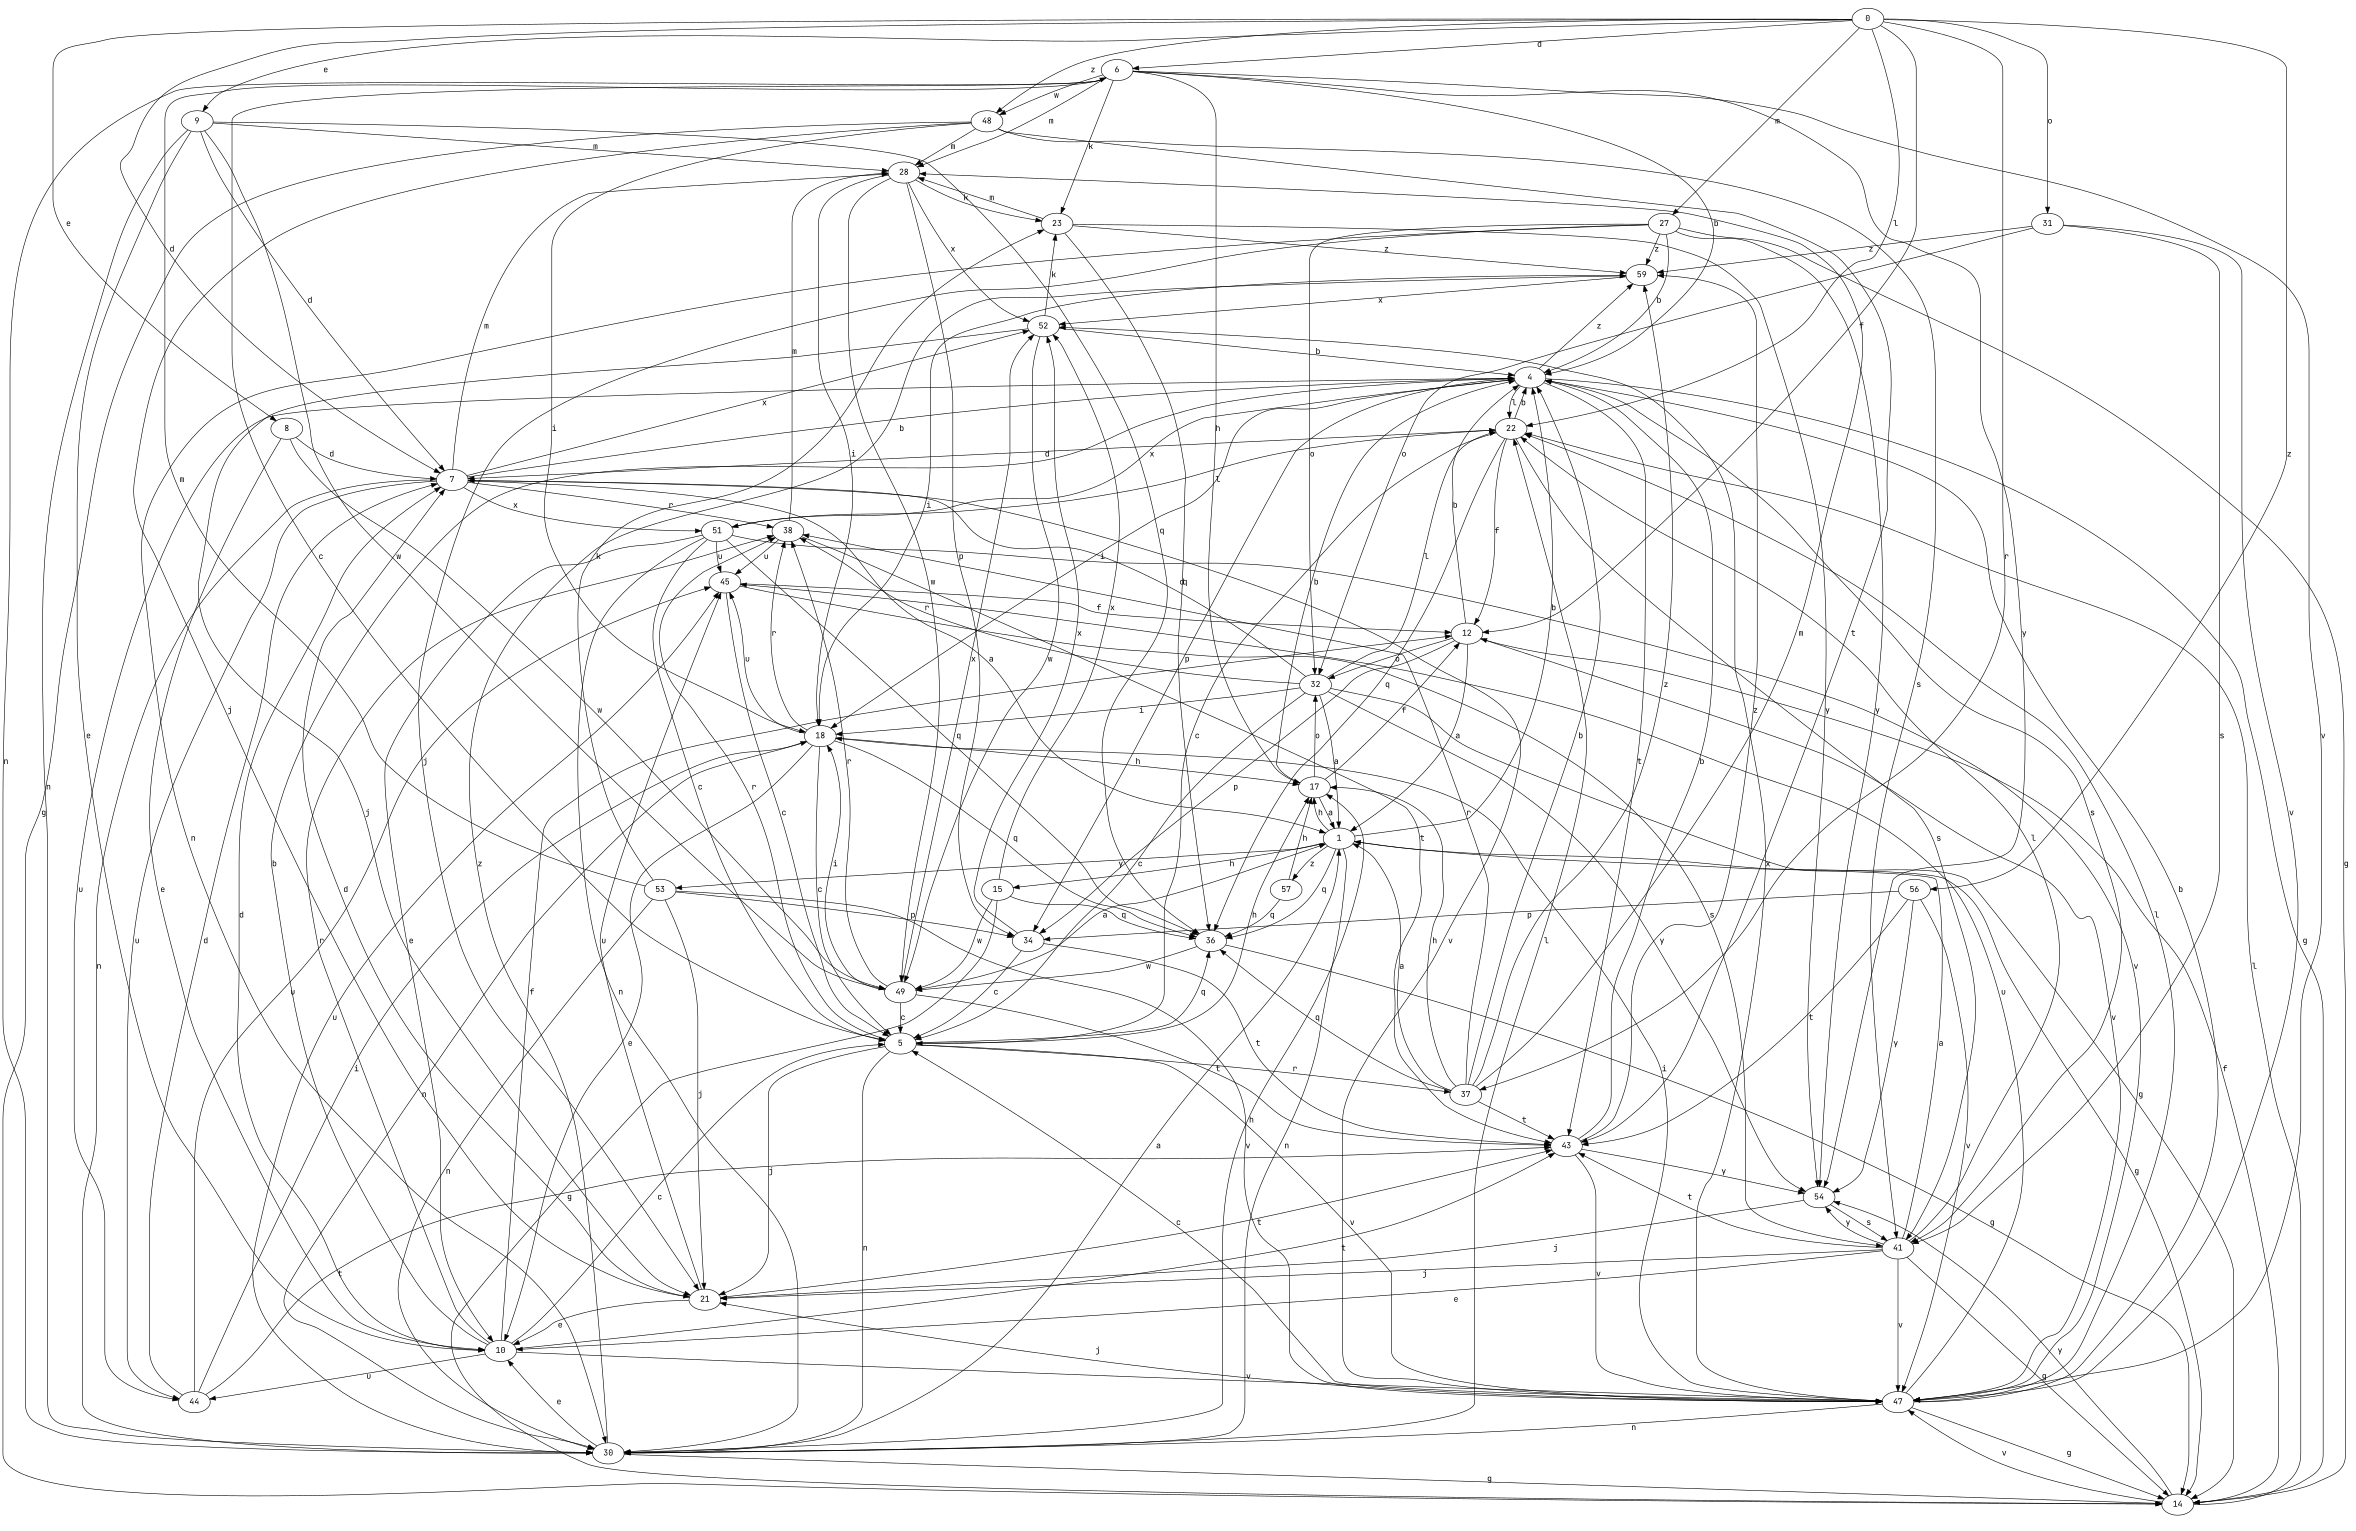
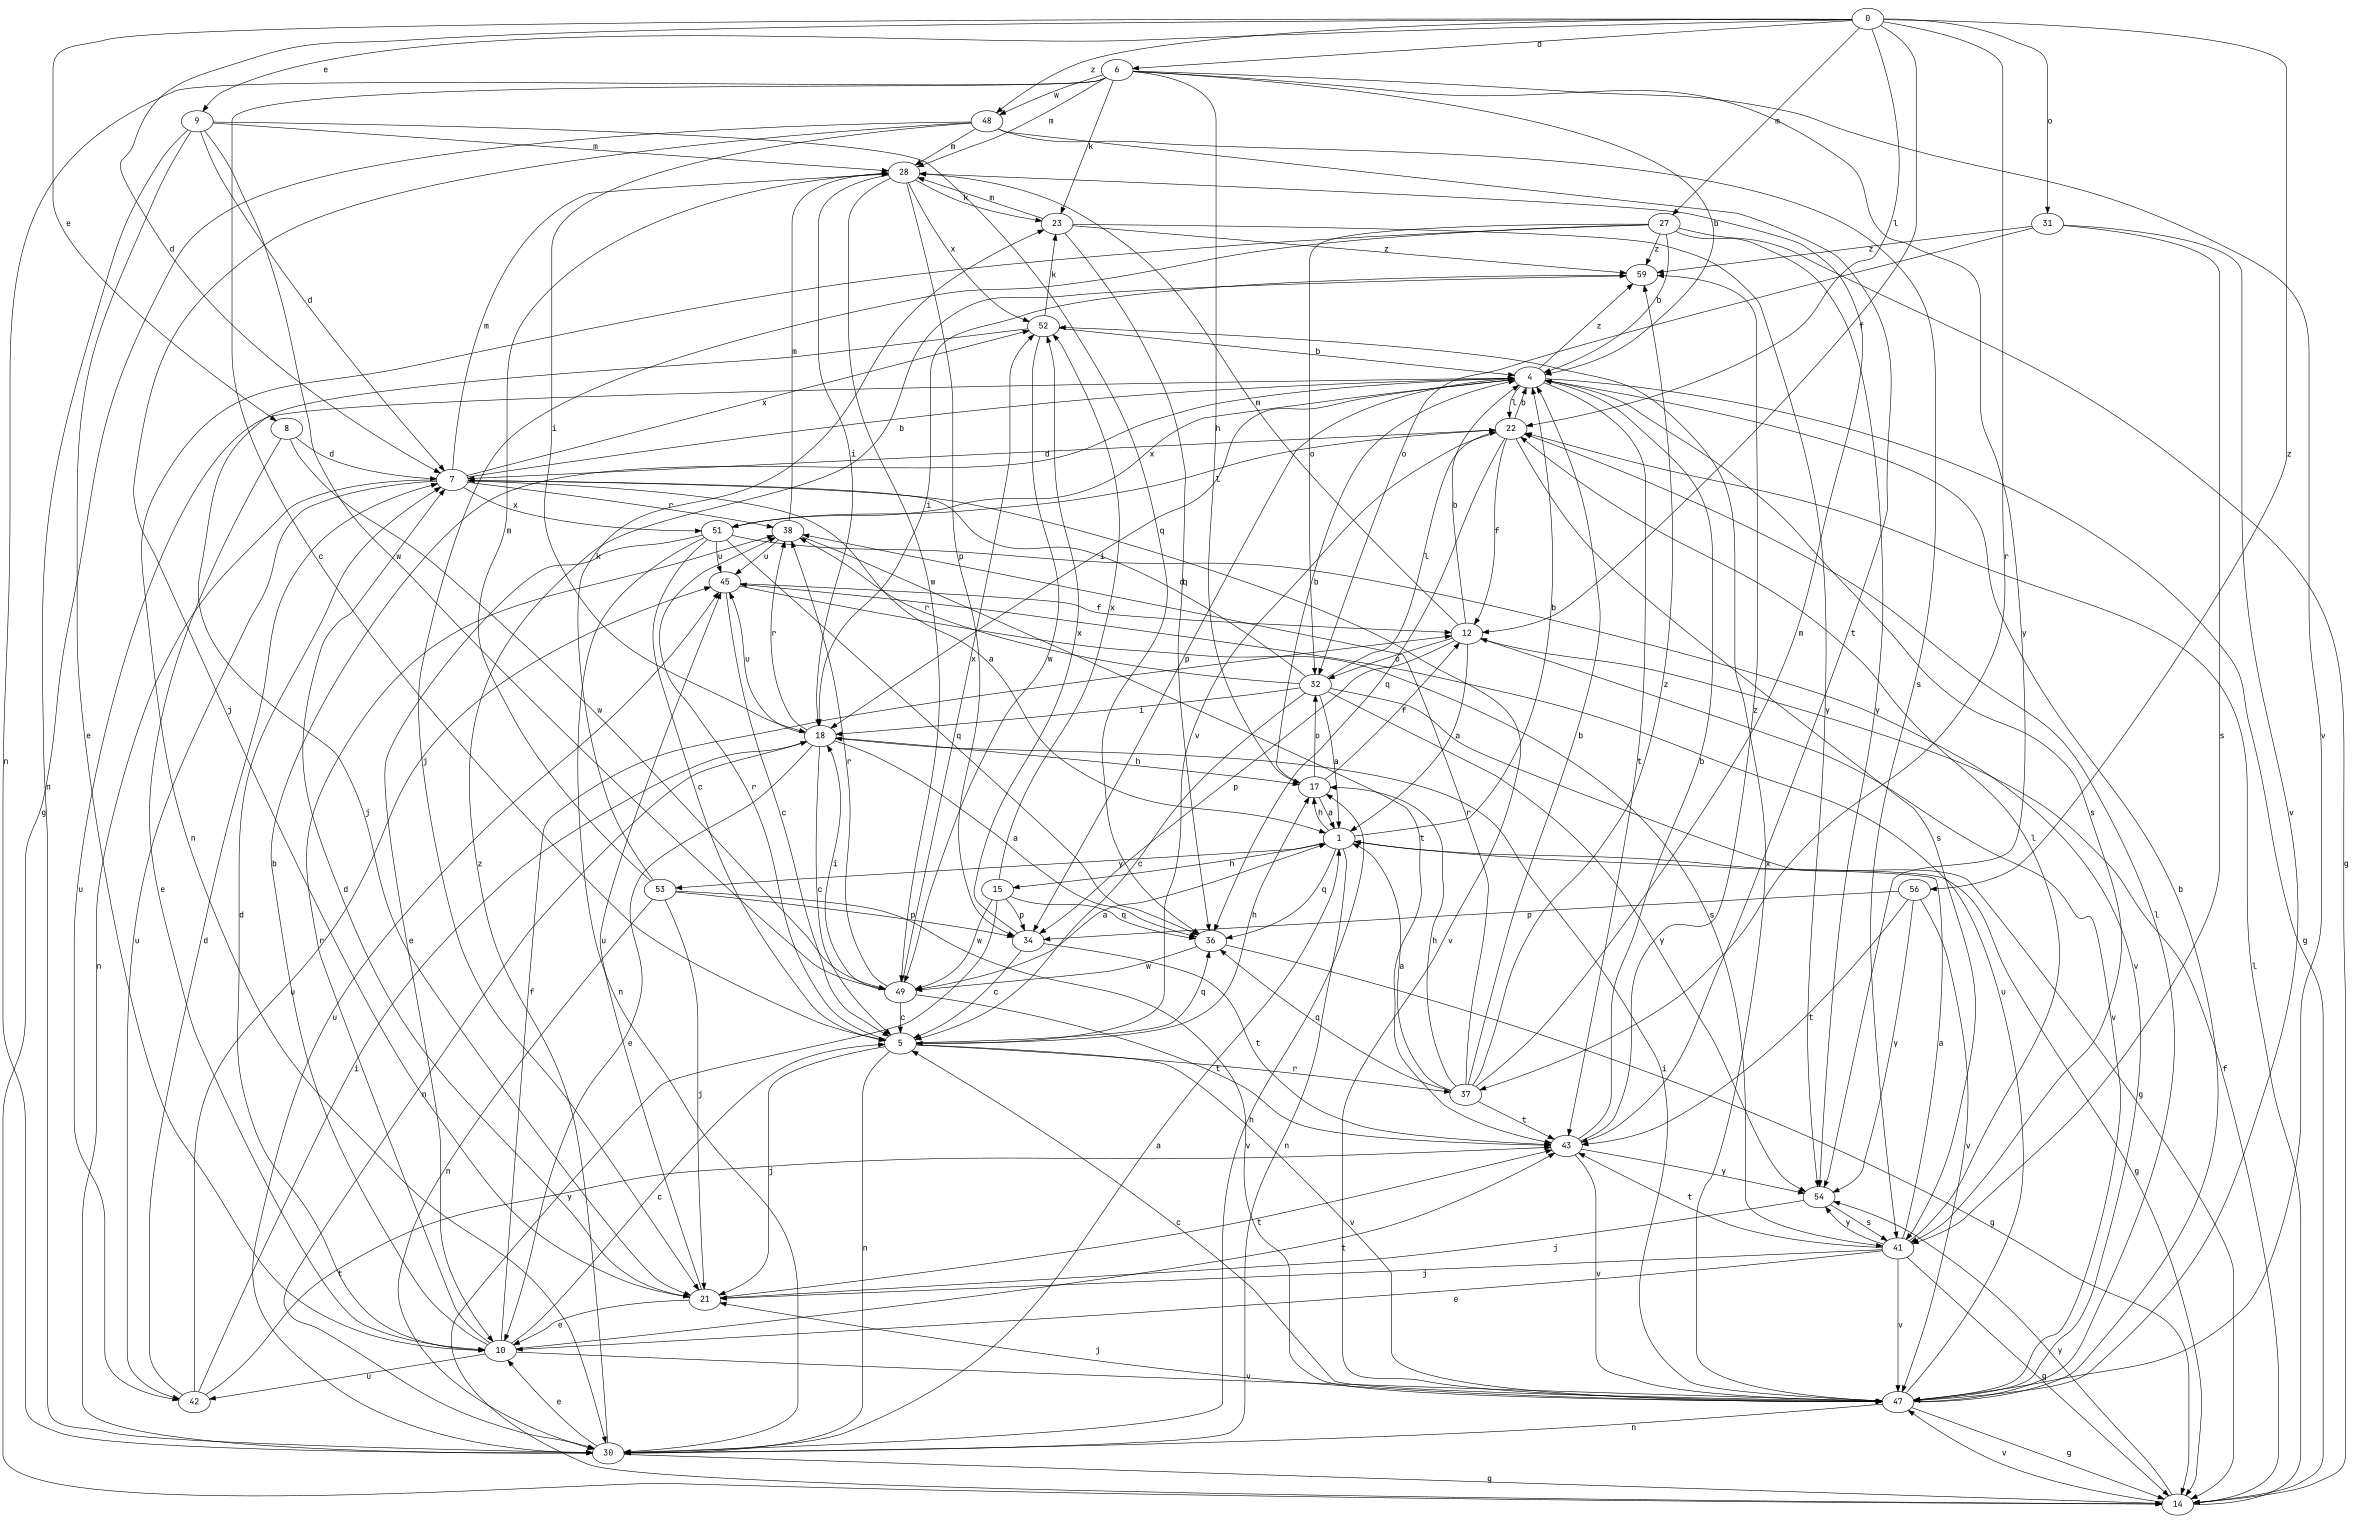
edge "53" -> "6": now "53" -> "28"
edge "59" -> "52": removed, label "x"
edge "12" -> "28": added, label "m"
edge "22" -> "5": label "c" -> "v"
edge "18" -> "36": label "q" -> "a"
node "57": removed
edge "15" -> "34": added, label "p"
edge "15" -> "14": label "g" -> "y"
edge "30" -> "22": removed, label "l"
node "44": label "44" -> "42"
